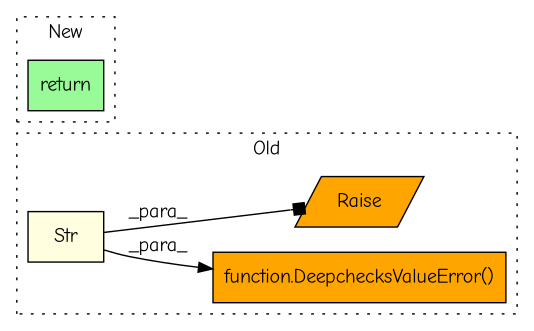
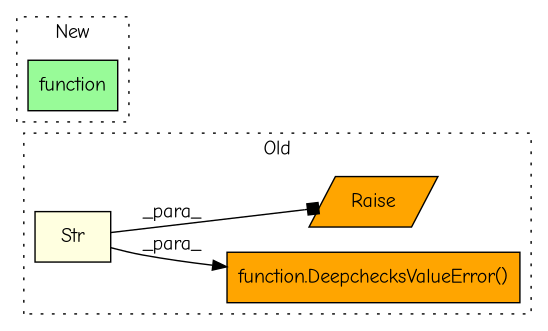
node "return": label "return" -> "function"
